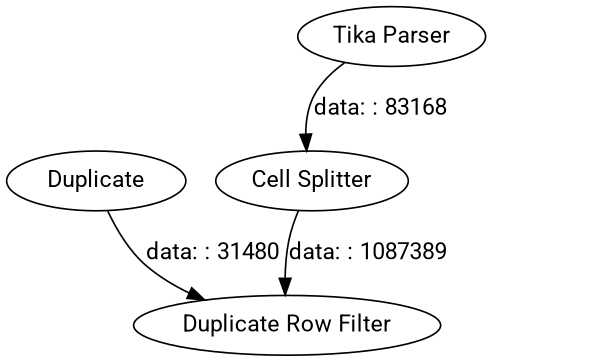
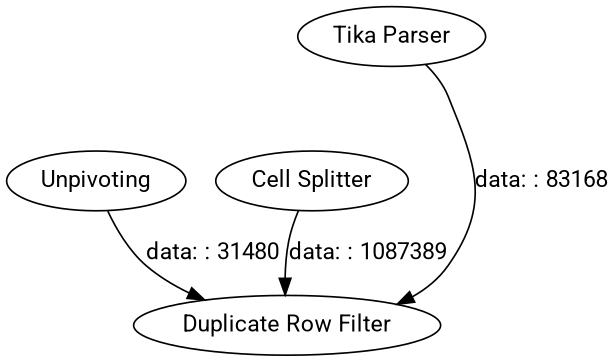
edge "Tika Parser" -> "Cell Splitter": now "Tika Parser" -> "Duplicate Row Filter"
node "Duplicate": label "Duplicate" -> "Unpivoting"
